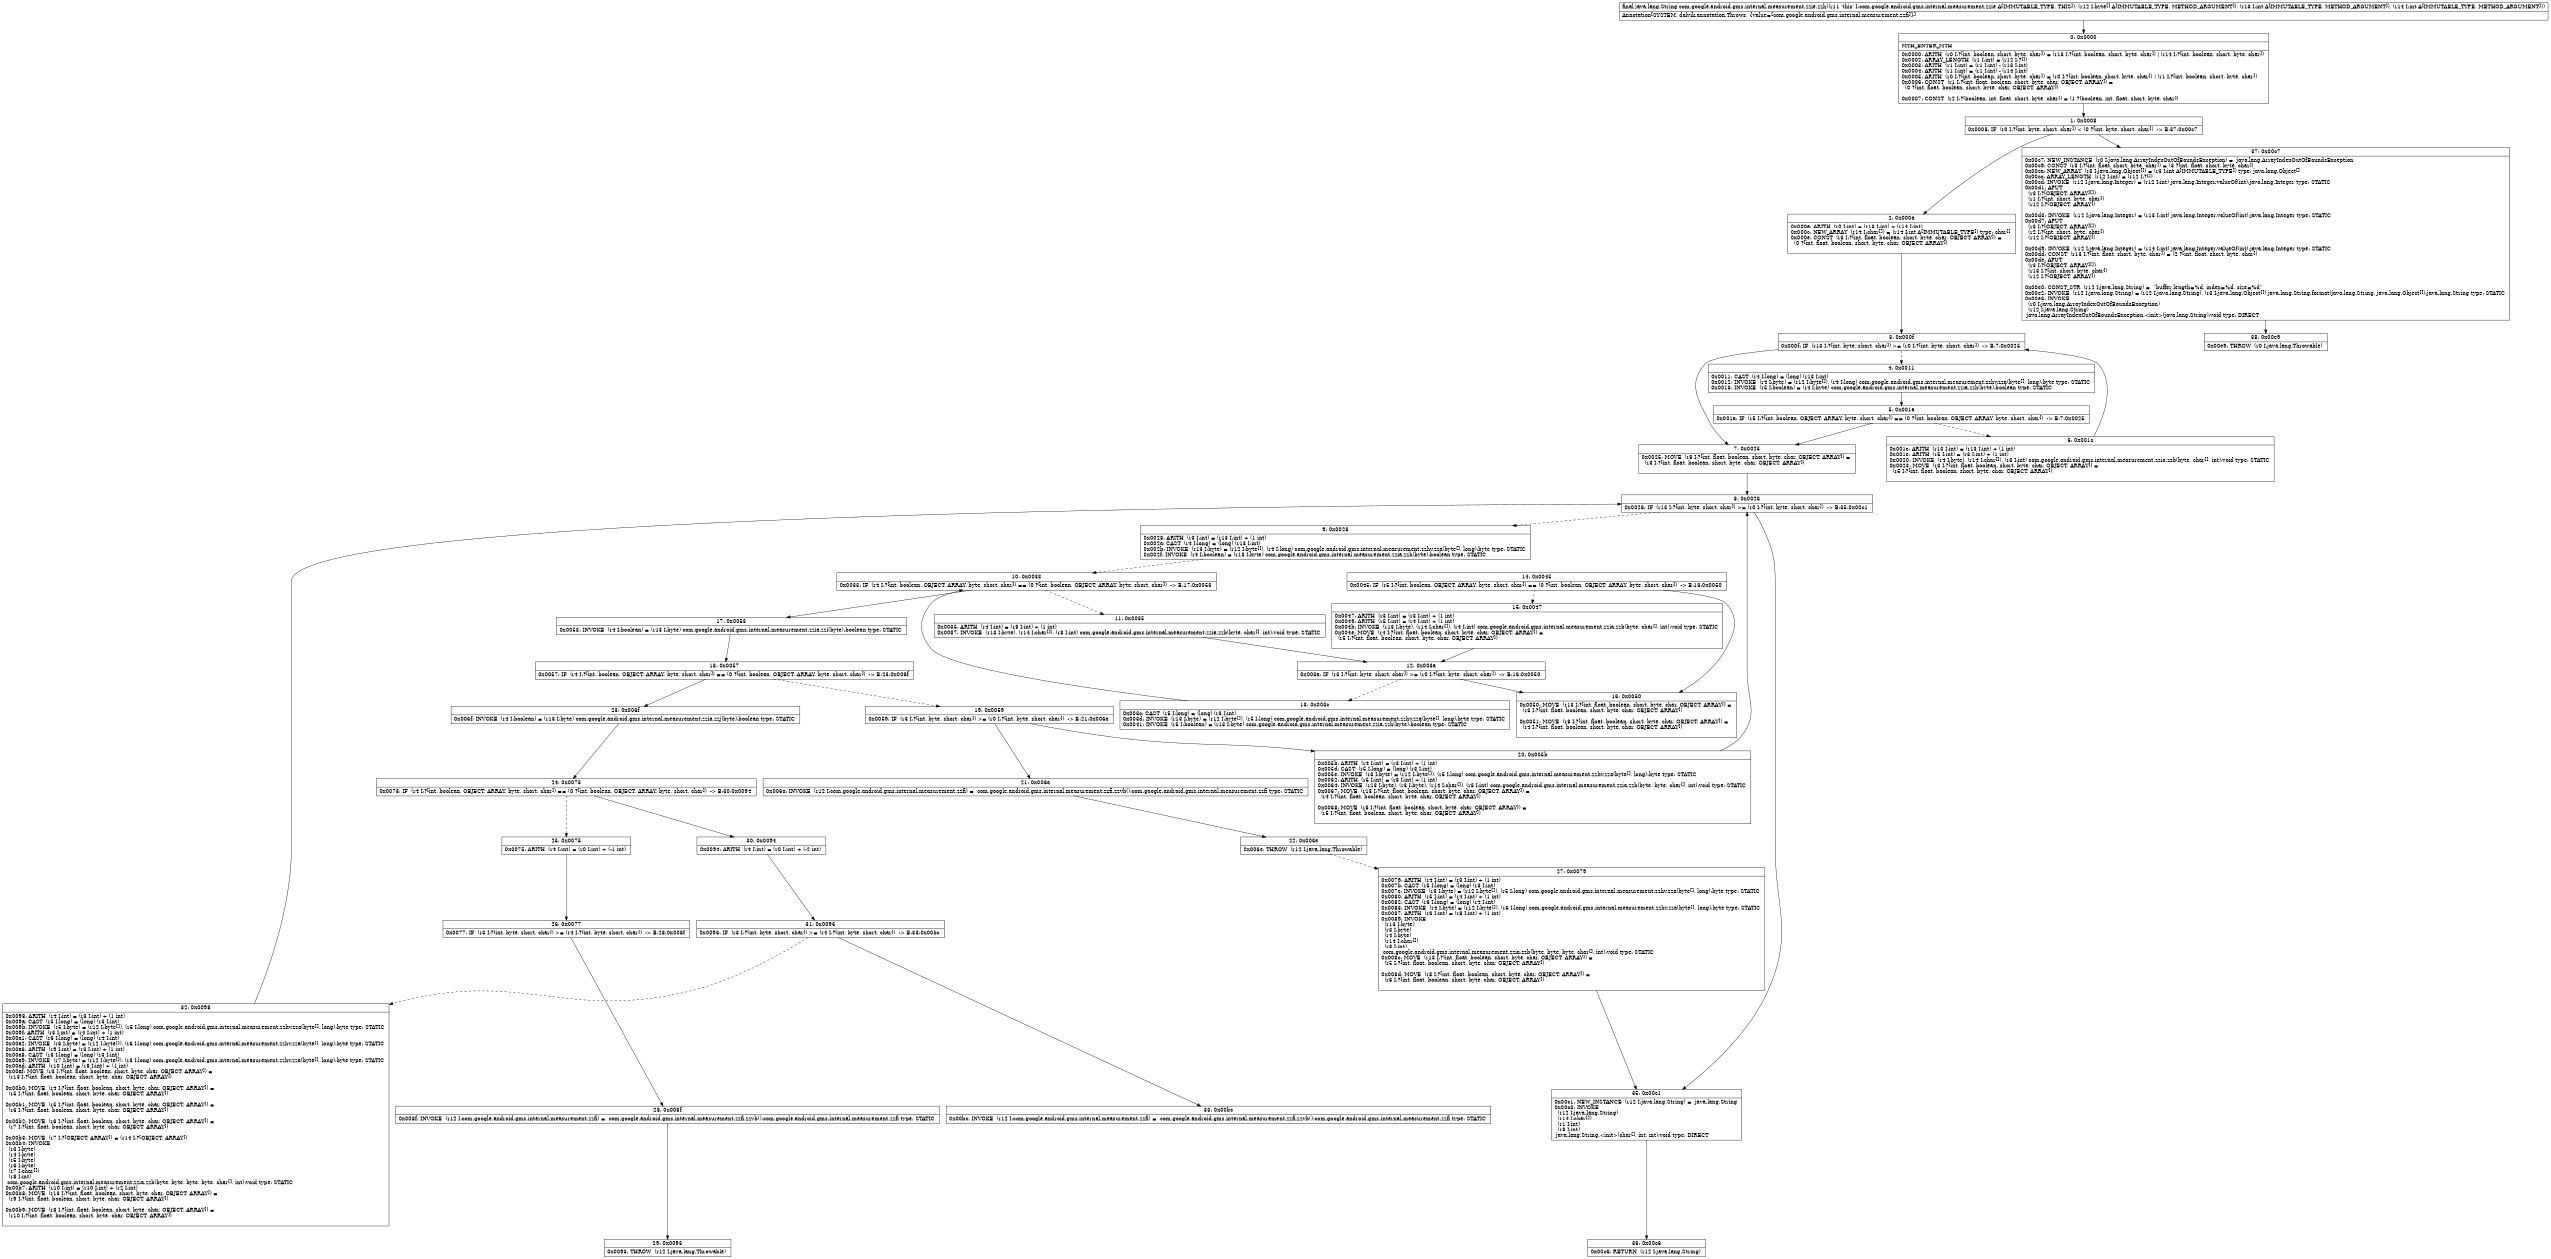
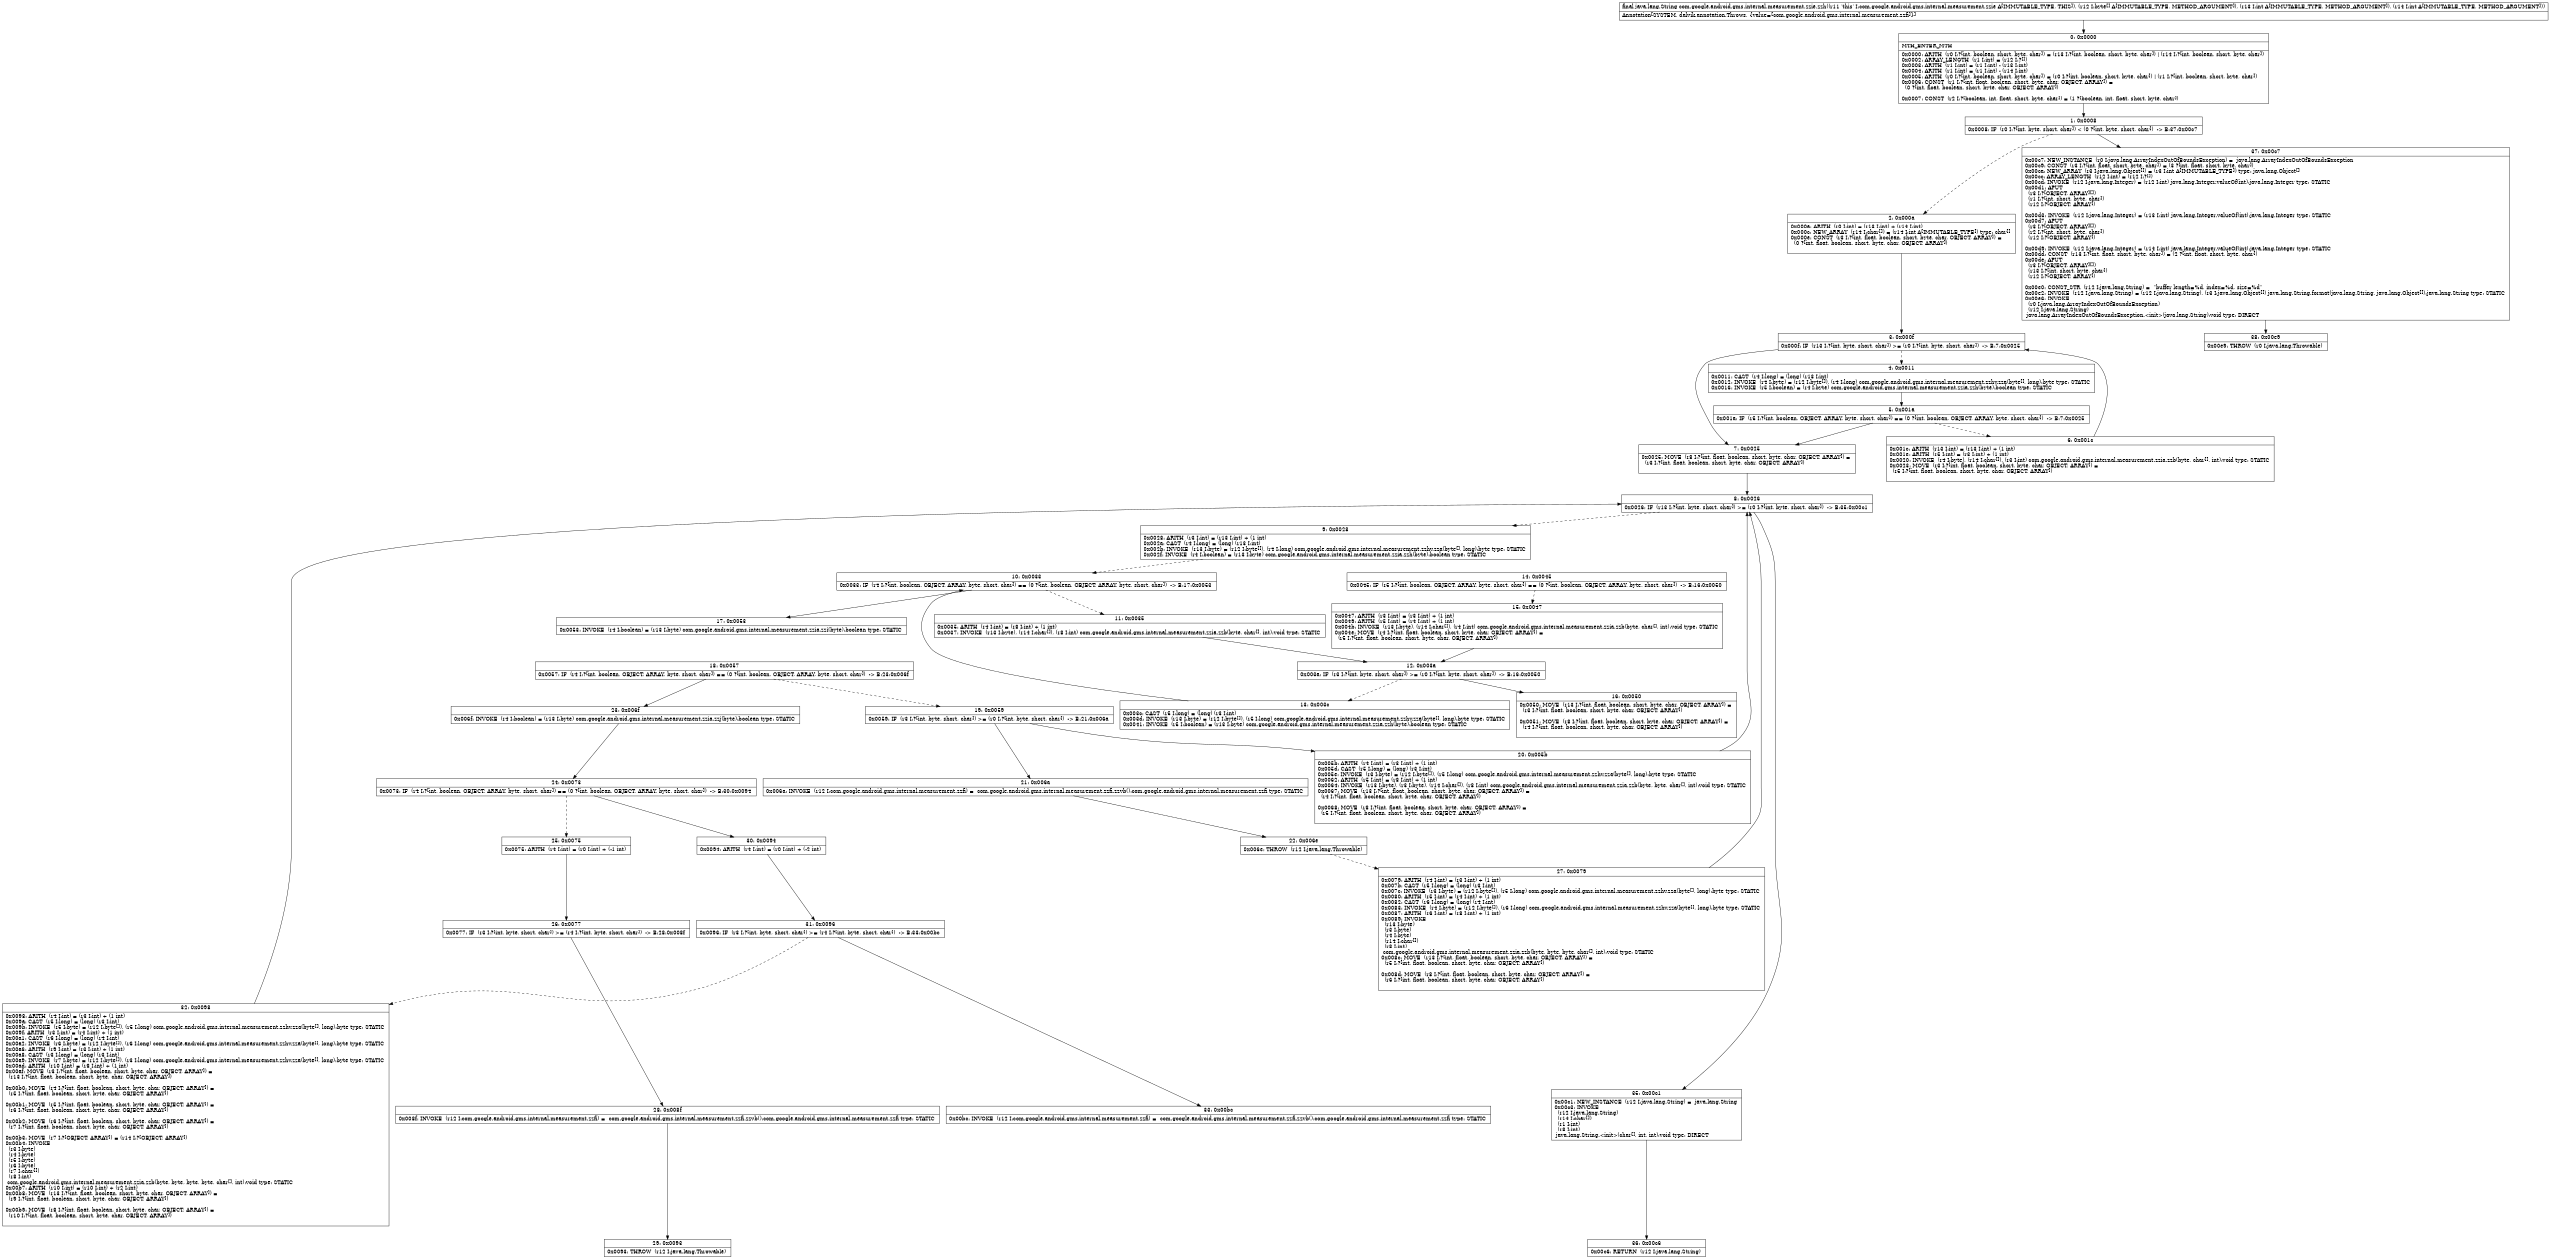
edge "1: 0x0008" -> "2: 0x000a": style solid -> dashed
edge "14: 0x0045" -> "16: 0x0050": removed
edge "17: 0x0053" -> "18: 0x0057": removed
edge "27: 0x0079" -> "35: 0x00c1": now "27: 0x0079" -> "8: 0x0026"
